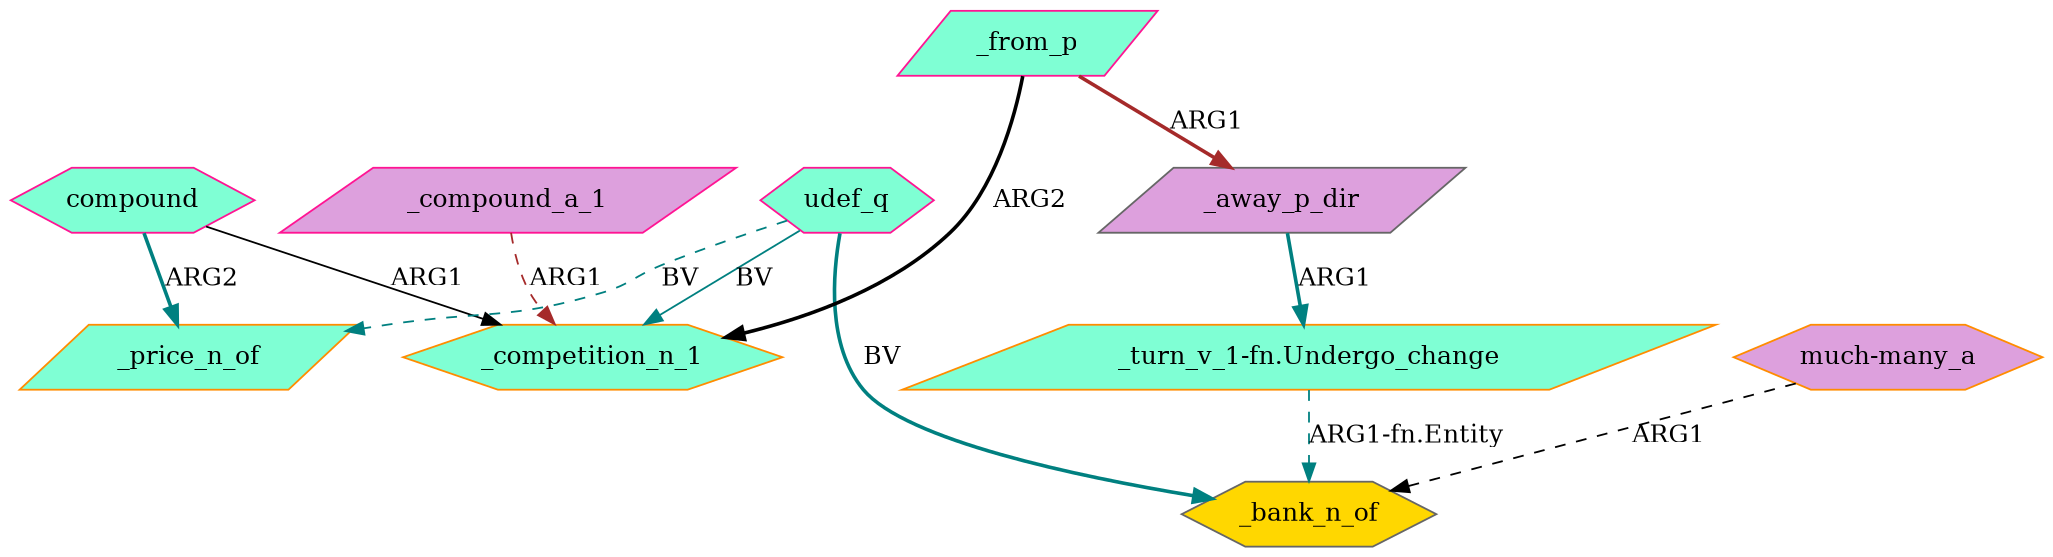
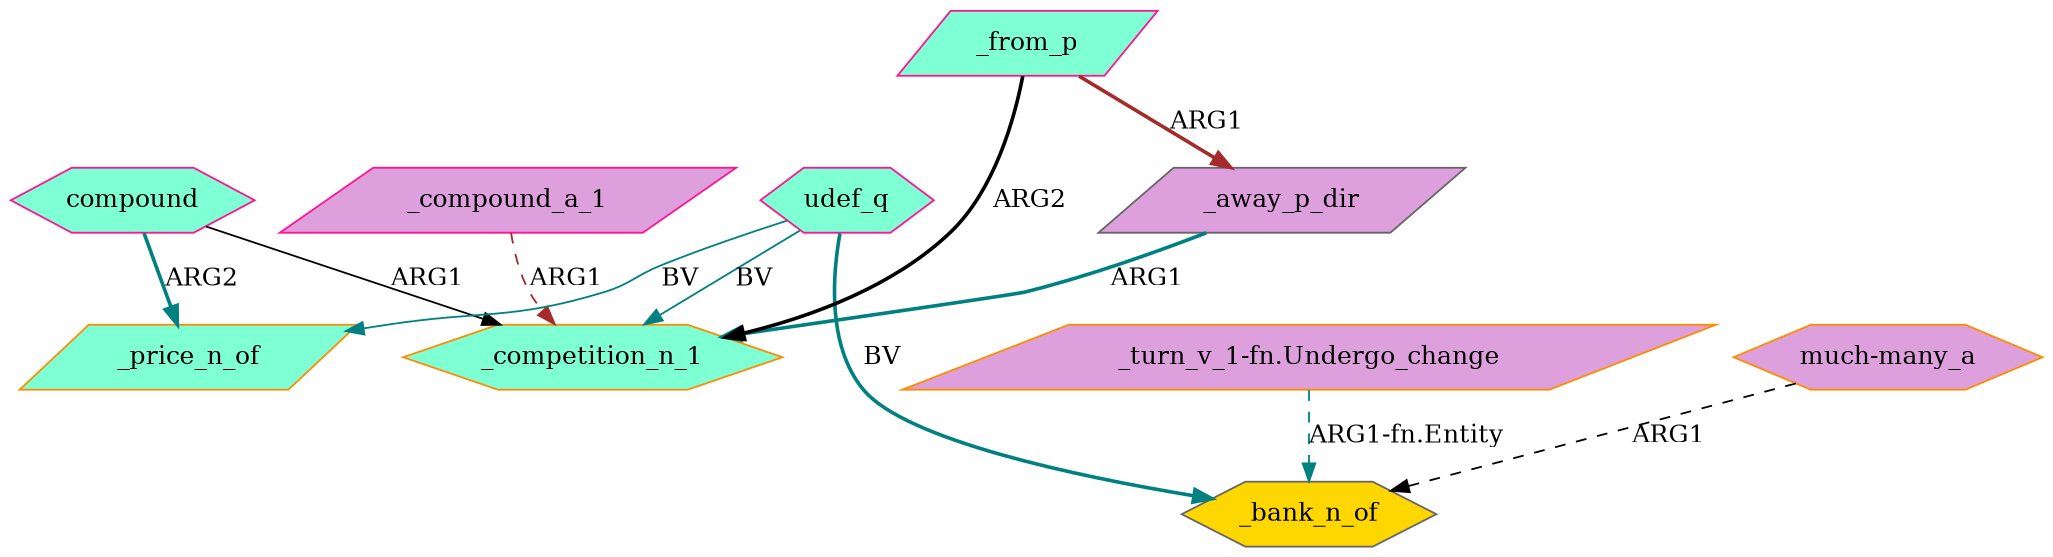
edge "_away_p_dir" -> "_turn_v_1-fn.Undergo_change": now "_away_p_dir" -> "_competition_n_1"
edge "udef_q" -> "_price_n_of": style dashed -> solid
node "_turn_v_1-fn.Undergo_change": fillcolor aquamarine -> plum
